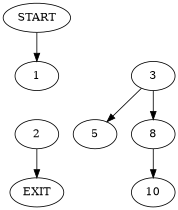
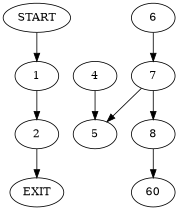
node "6": added
node "4": added
node "3": label "3" -> "7"
edge "1" -> "2": added
node "10": label "10" -> "60"
